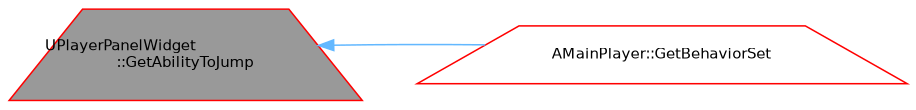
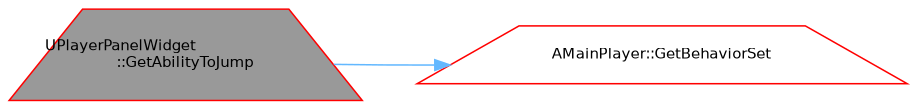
edge "AMainPlayer::GetBehaviorSet" -> "UPlayerPanelWidget ::GetAbilityToJump": reversed
